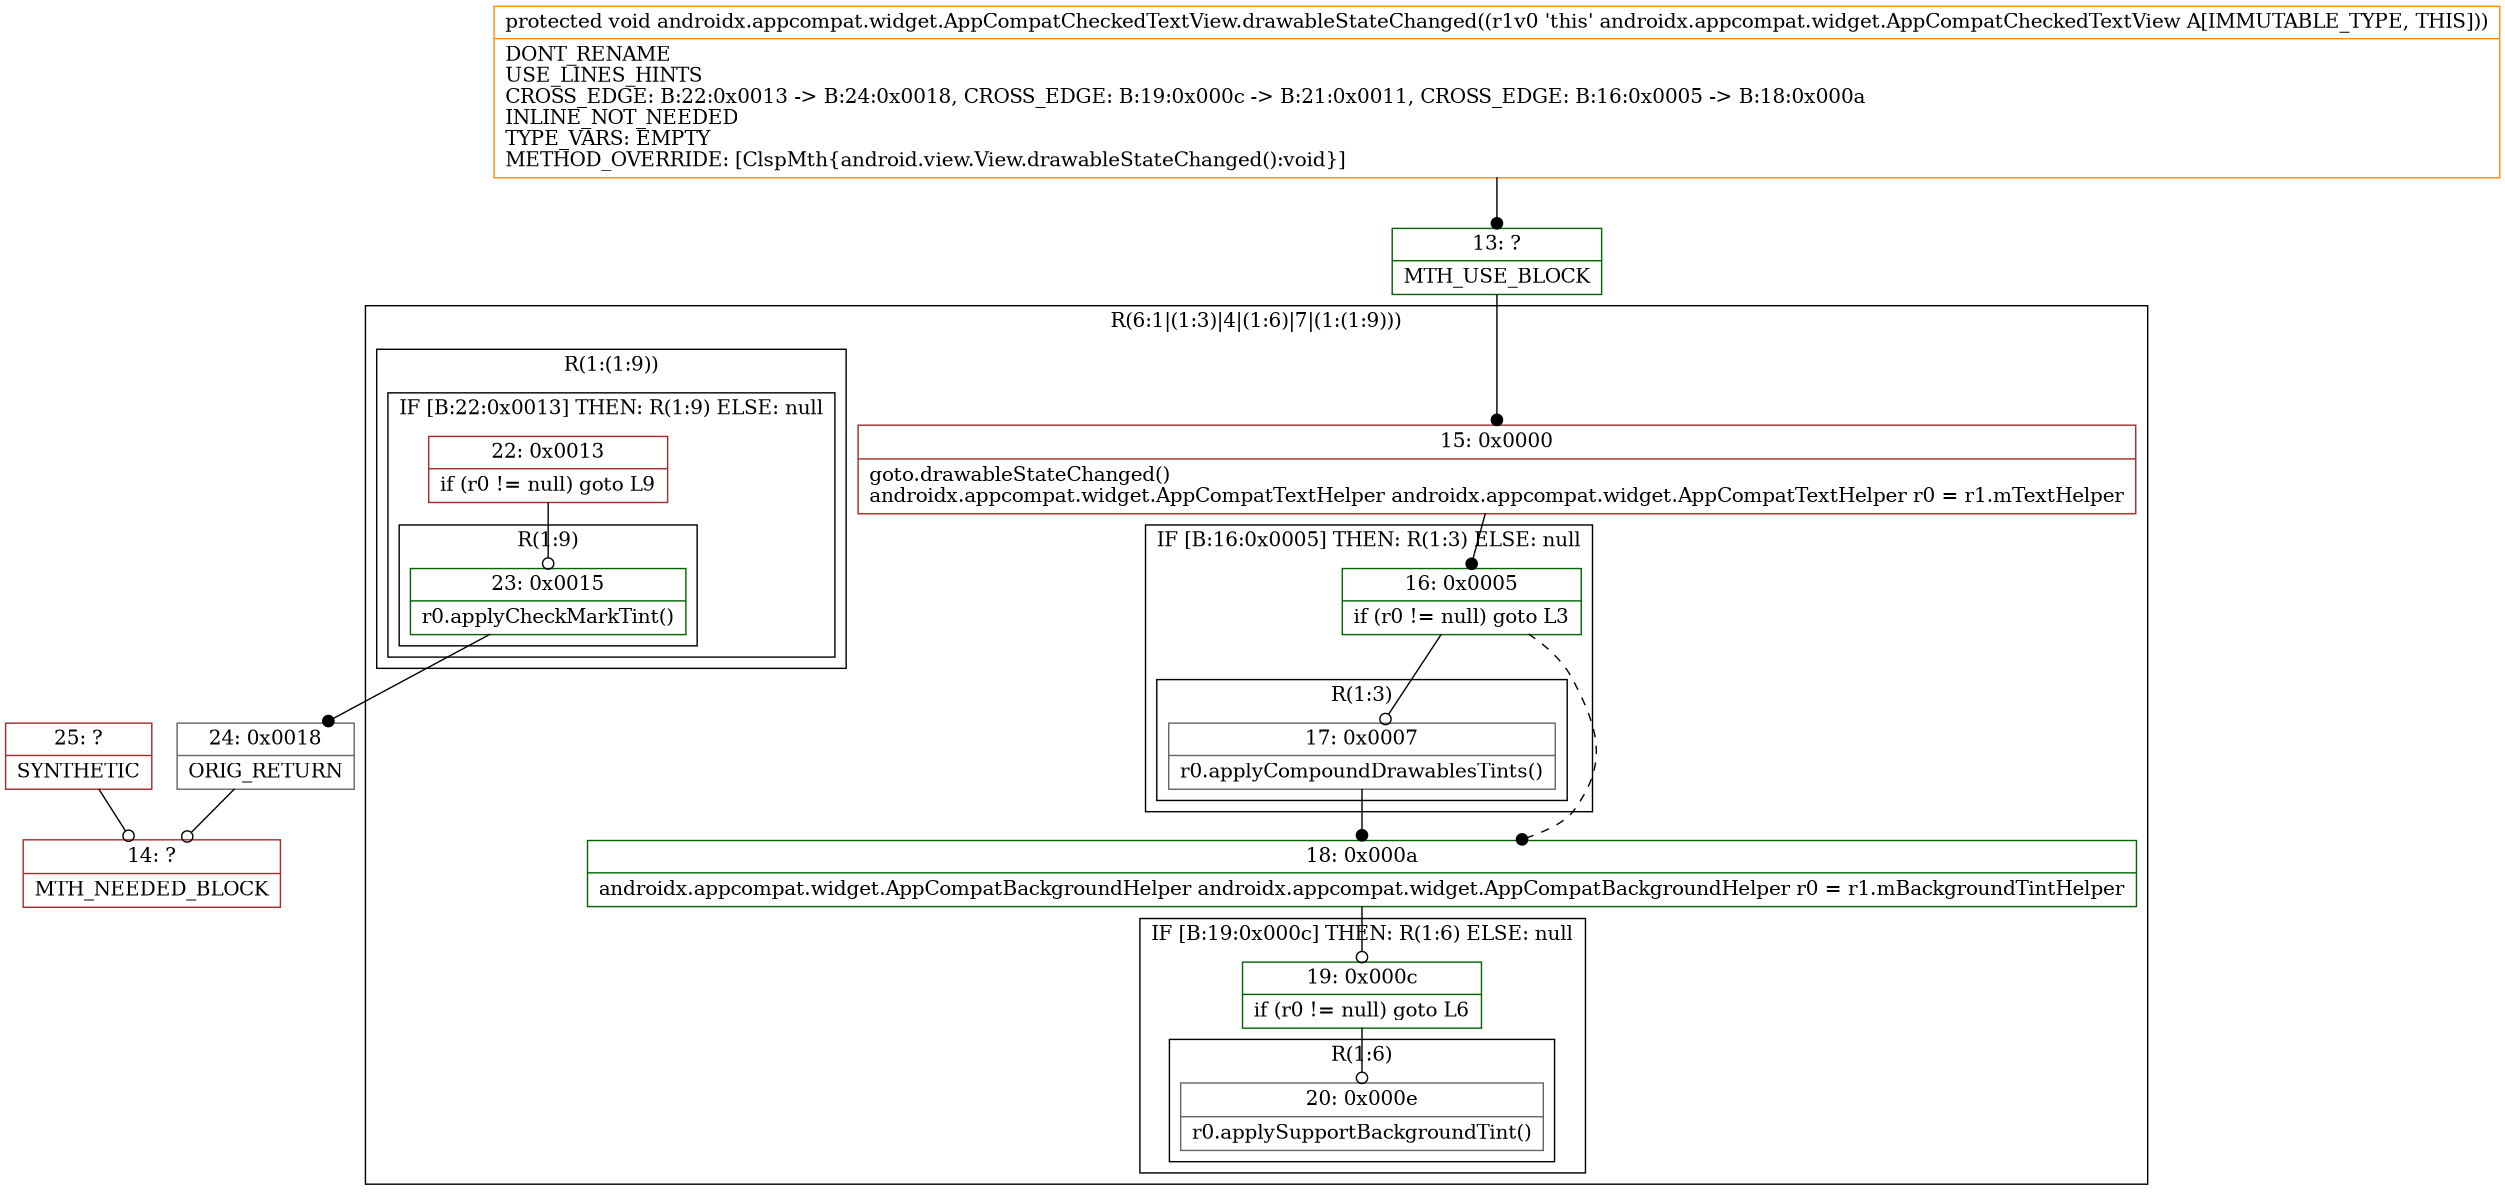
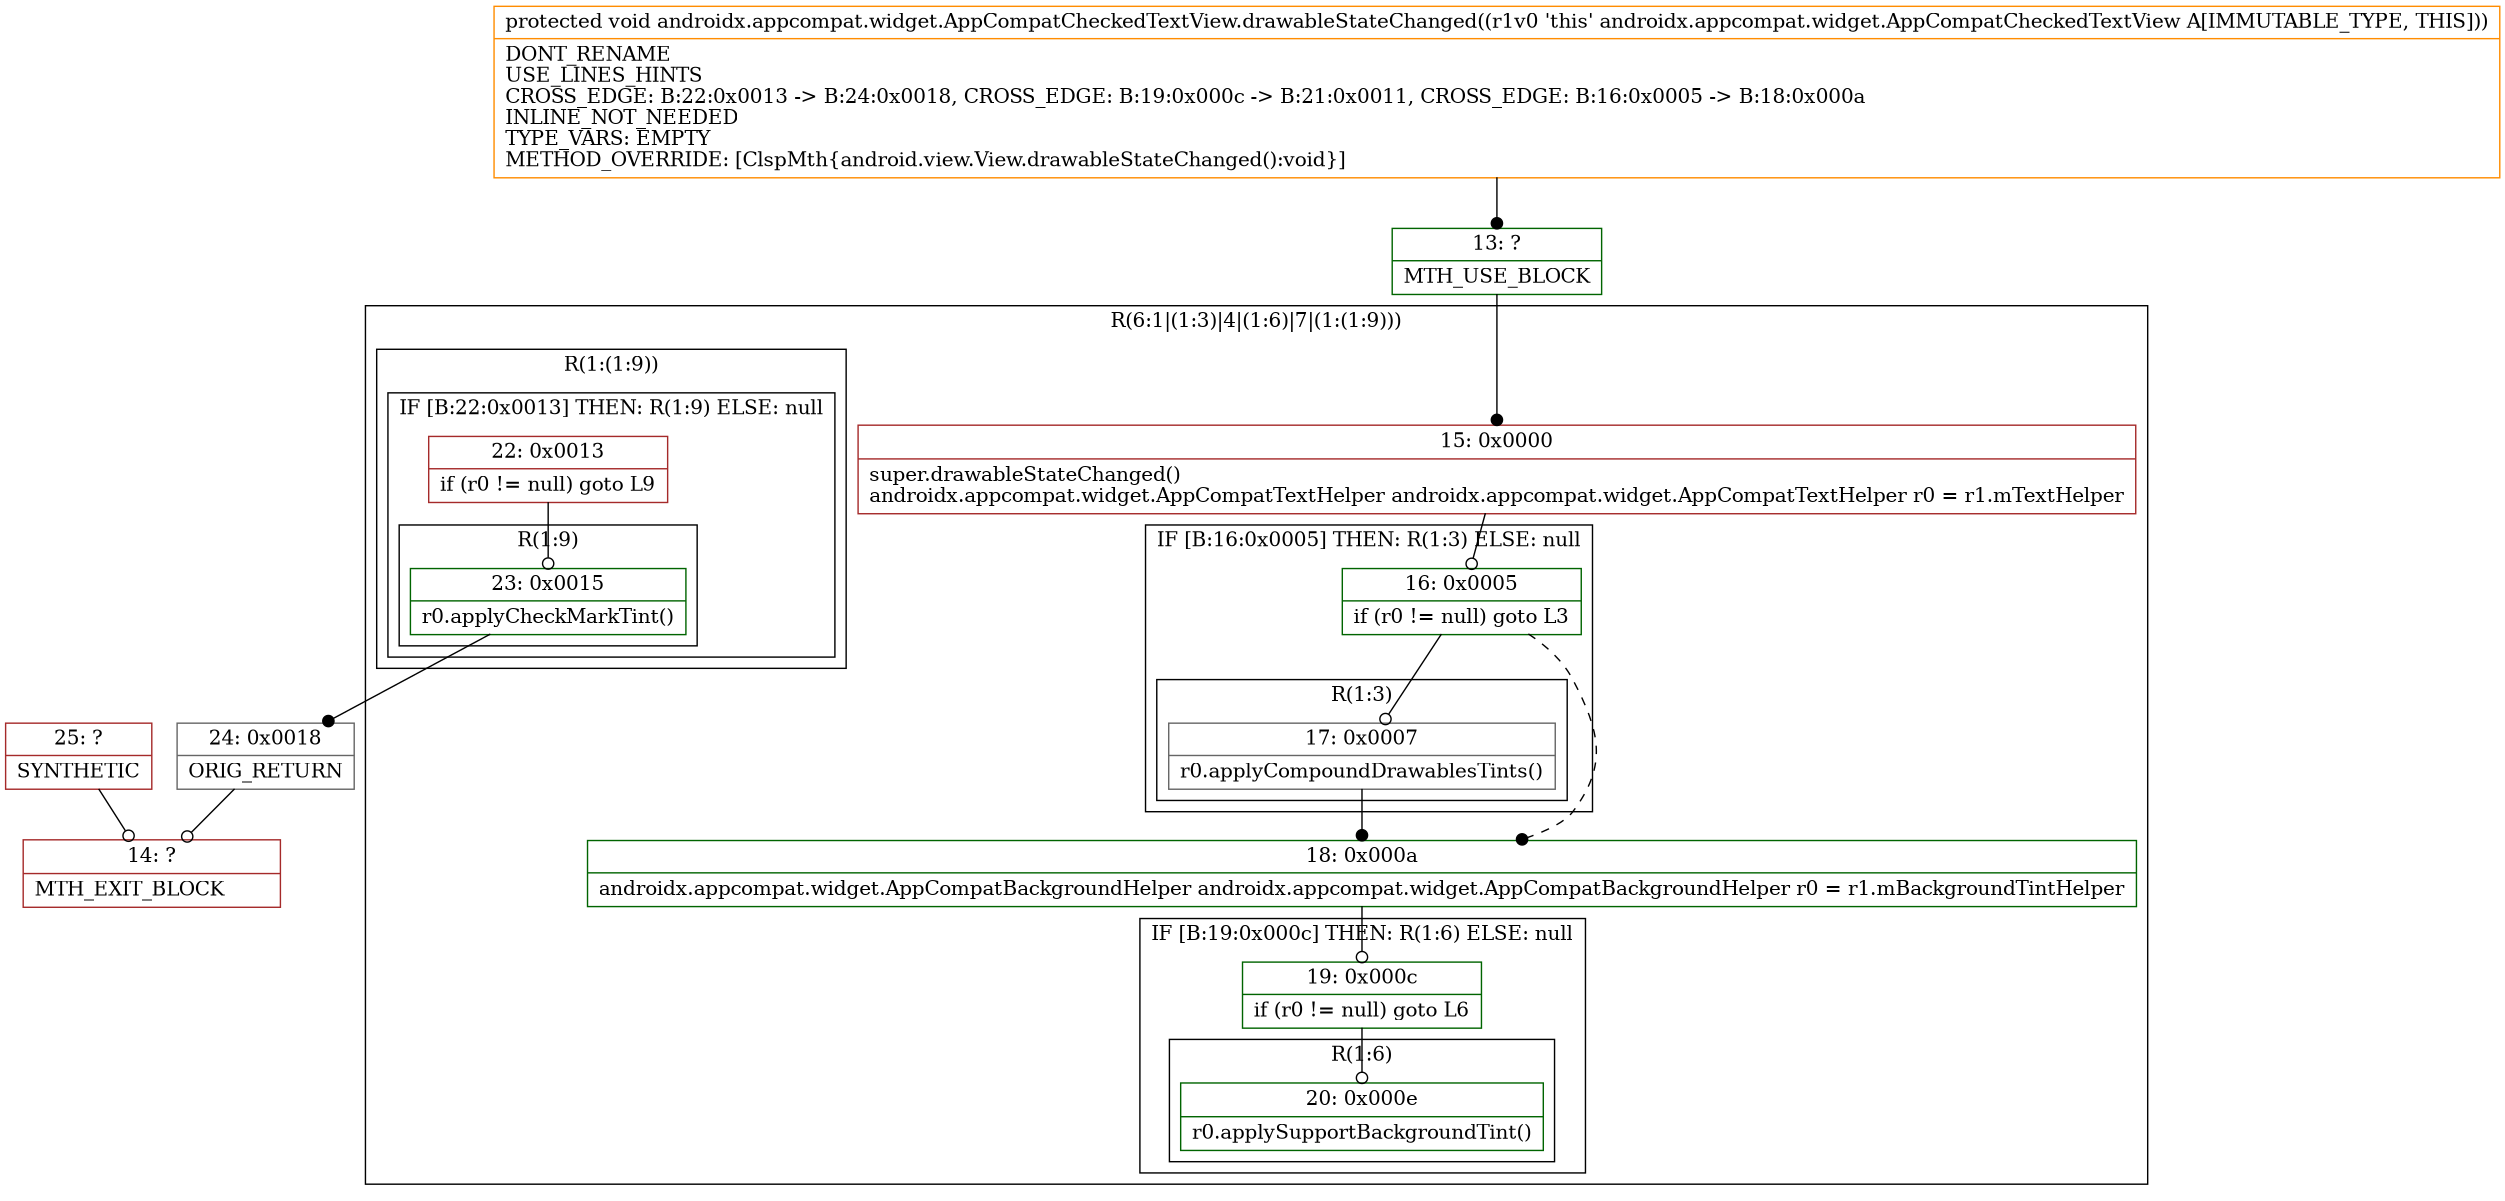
node "15: 0x0000": text "goto.drawableStateChanged()" -> "super.drawableStateChanged()"
edge "15: 0x0000" -> "16: 0x0005": arrowhead dot -> odot
node "14: ?": text "MTH_NEEDED_BLOCK" -> "MTH_EXIT_BLOCK"
node "20: 0x000e": color gray40 -> darkgreen
